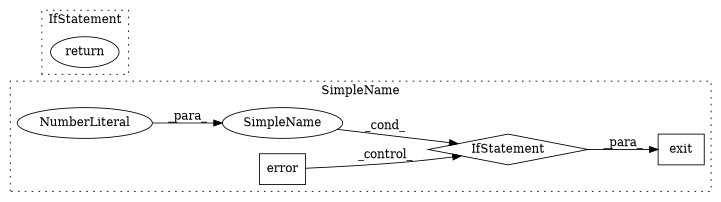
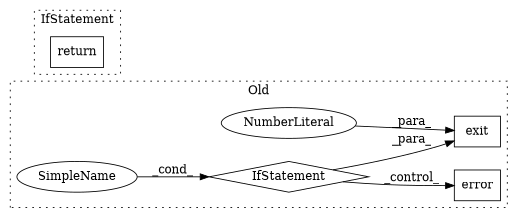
node "return": shape ellipse -> box
cluster "SimpleName": label "SimpleName" -> "Old"
edge "NumberLiteral" -> "SimpleName": now "NumberLiteral" -> "exit"
edge "error" -> "IfStatement": reversed
